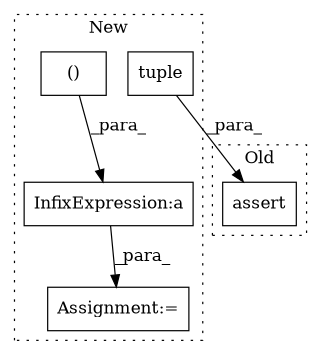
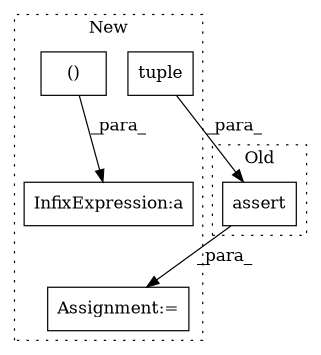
edge "InfixExpression:a" -> "Assignment:=": now "assert" -> "Assignment:="
